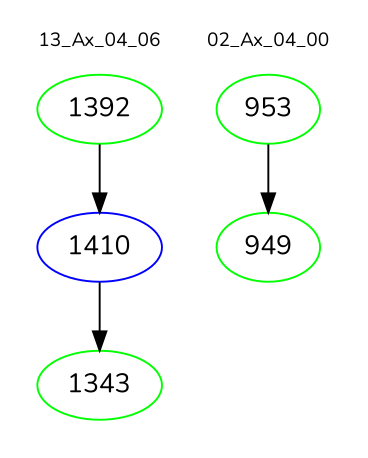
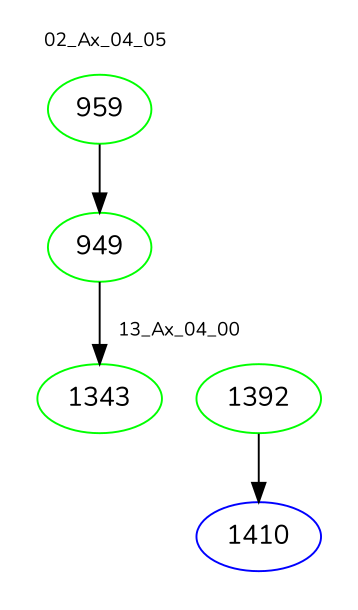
cluster "13_Ax_04_06": label "13_Ax_04_06" -> "13_Ax_04_00"
cluster "02_Ax_04_00": label "02_Ax_04_00" -> "02_Ax_04_05"
node "953": label "953" -> "959"
edge "1410" -> "1343": now "949" -> "1343"
